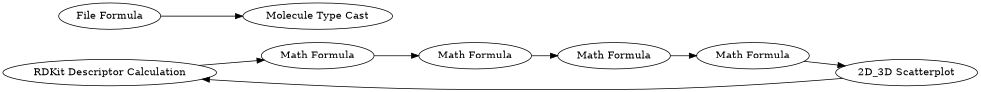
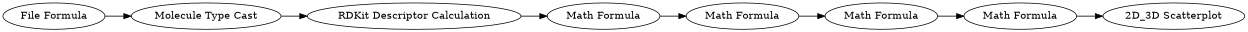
edge "2D_3D Scatterplot" -> "RDKit Descriptor Calculation": now "Molecule Type Cast" -> "RDKit Descriptor Calculation"
